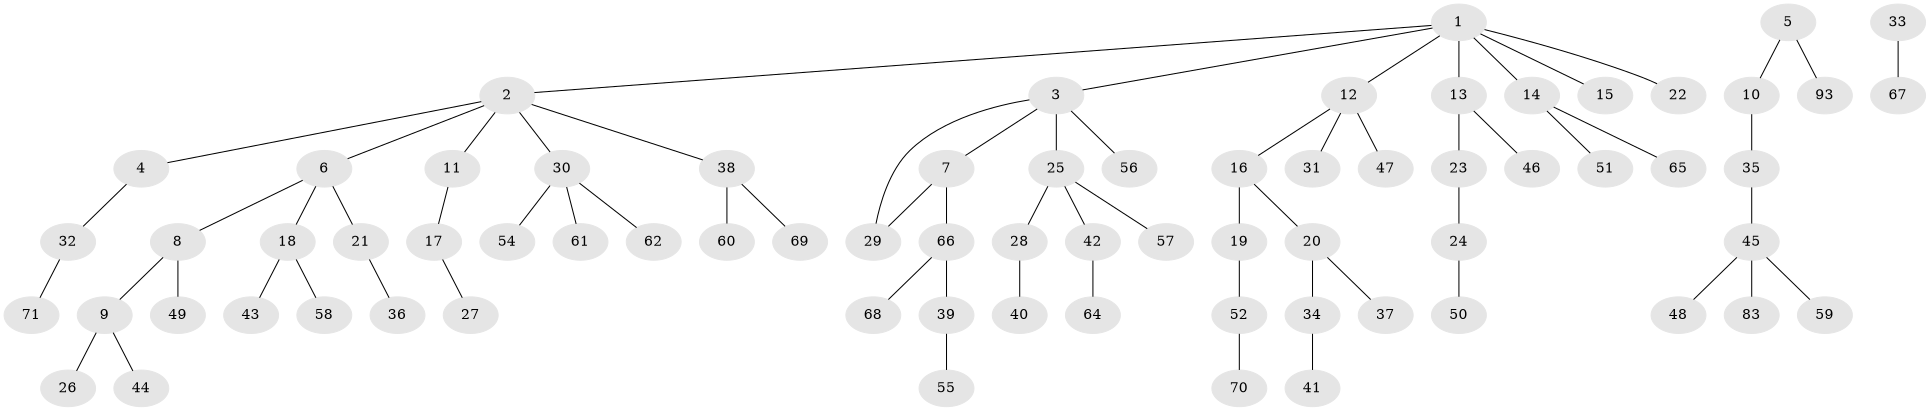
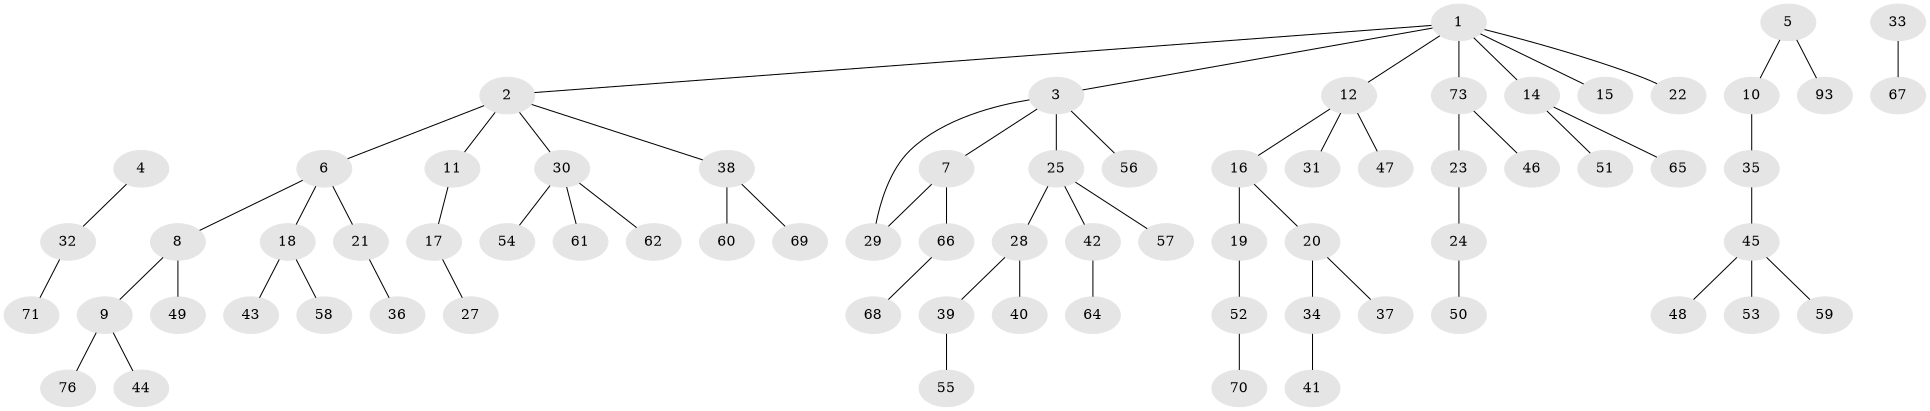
node "13": label "13" -> "73"
edge "2" -- "4": removed
edge "66" -- "39": now "28" -- "39"
node "83": label "83" -> "53"
node "26": label "26" -> "76"
